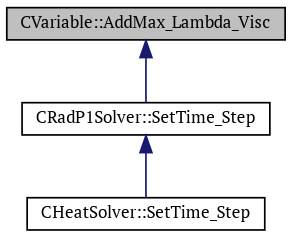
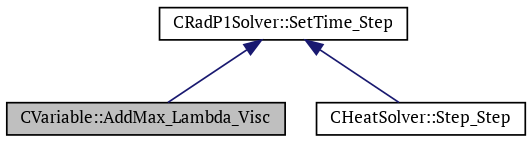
edge "CRadP1Solver::SetTime_Step" -> "CVariable::AddMax_Lambda_Visc": reversed
node "CHeatSolver::SetTime_Step": label "CHeatSolver::SetTime_Step" -> "CHeatSolver::Step_Step"
